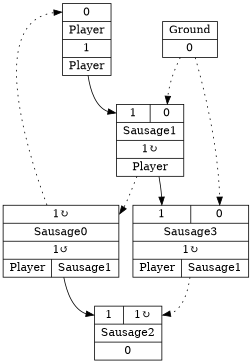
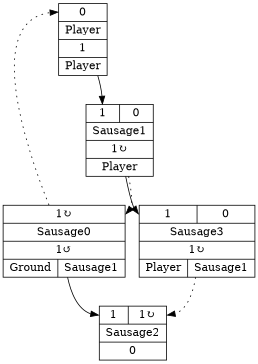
node "Ground": removed
node "1↻": text "Player" -> "Ground"
